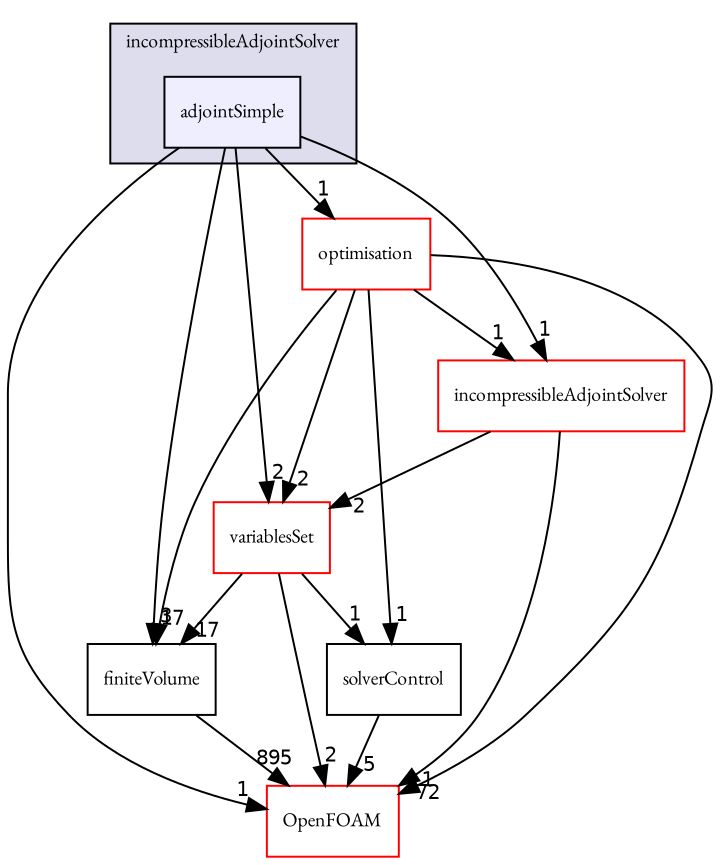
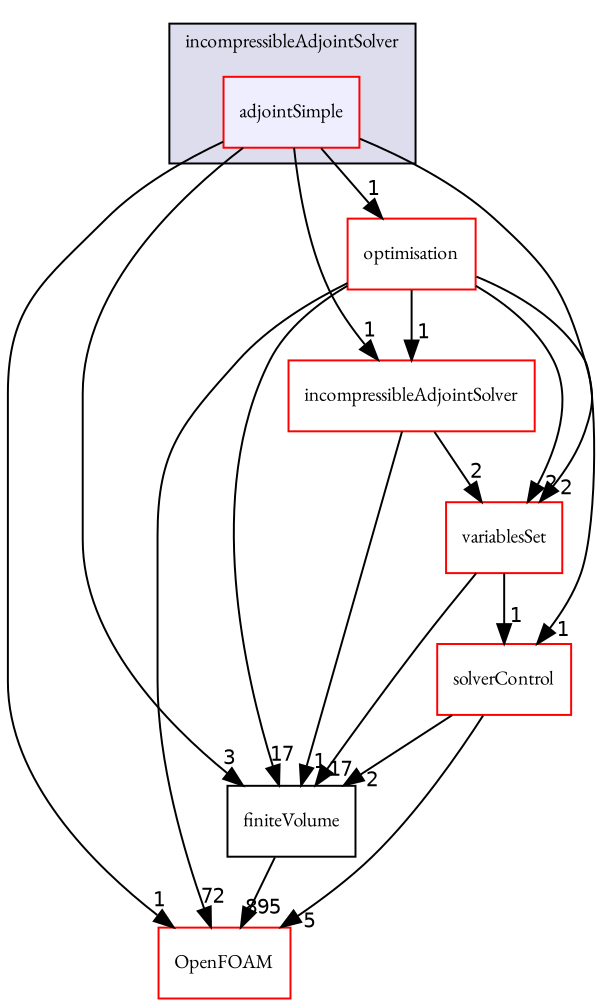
node "adjointSimple": color black -> red
edge "incompressibleAdjointSolver" -> "OpenFOAM": now "incompressibleAdjointSolver" -> "finiteVolume"
edge "variablesSet" -> "OpenFOAM": removed
node "solverControl": color black -> red
edge "solverControl" -> "finiteVolume": added
